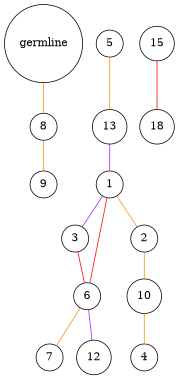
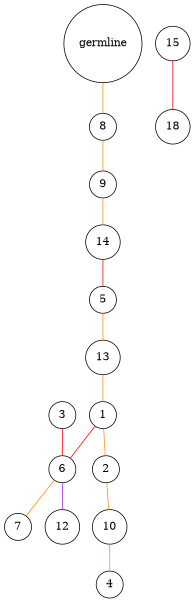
edge "13" -- "1": color purple -> darkorange
edge "1" -- "3": removed
node "14": added
